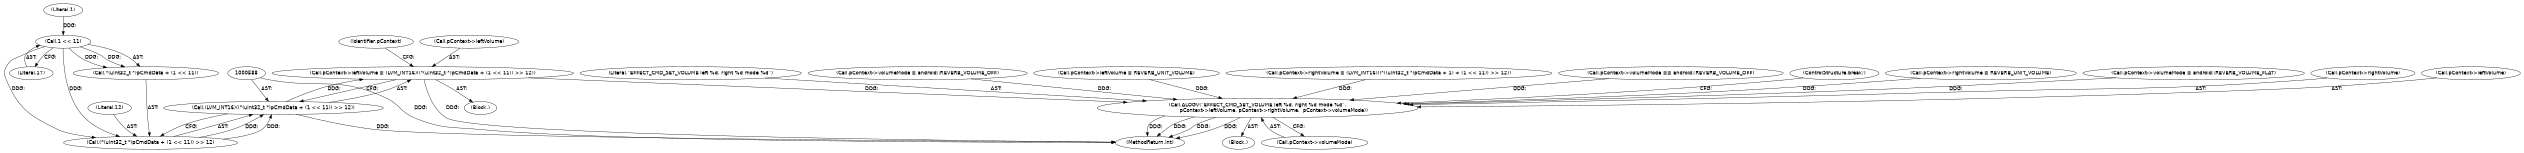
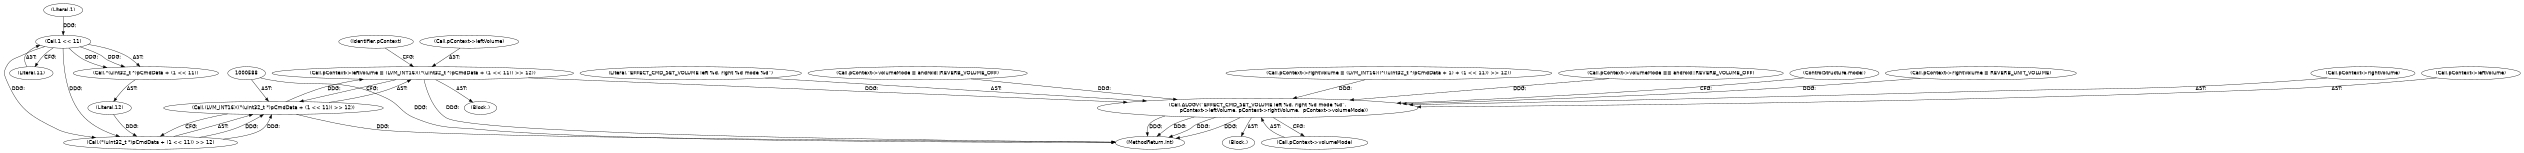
node "(Literal,17)": label "(Literal,17)" -> "(Literal,11)"
node "(Call,pContext->leftVolume = REVERB_UNIT_VOLUME)": removed
node "(ControlStructure,break;)": label "(ControlStructure,break;)" -> "(ControlStructure,mode;)"
node "(Call,pContext->volumeMode = android::REVERB_VOLUME_FLAT)": removed
edge "(Call,*(uint32_t *)pCmdData + (1 << 11))" -> "(Call,(*(uint32_t *)pCmdData + (1 << 11)) >> 12)": now "(Call,*(uint32_t *)pCmdData + (1 << 11))" -> "(Literal,12)"
edge "(Literal,12)" -> "(Call,(*(uint32_t *)pCmdData + (1 << 11)) >> 12)": label "AST: " -> "DDG: "
